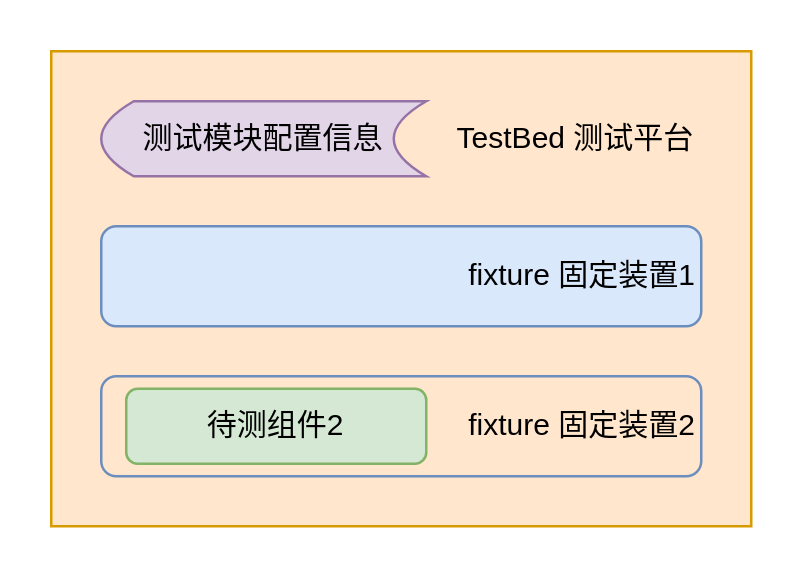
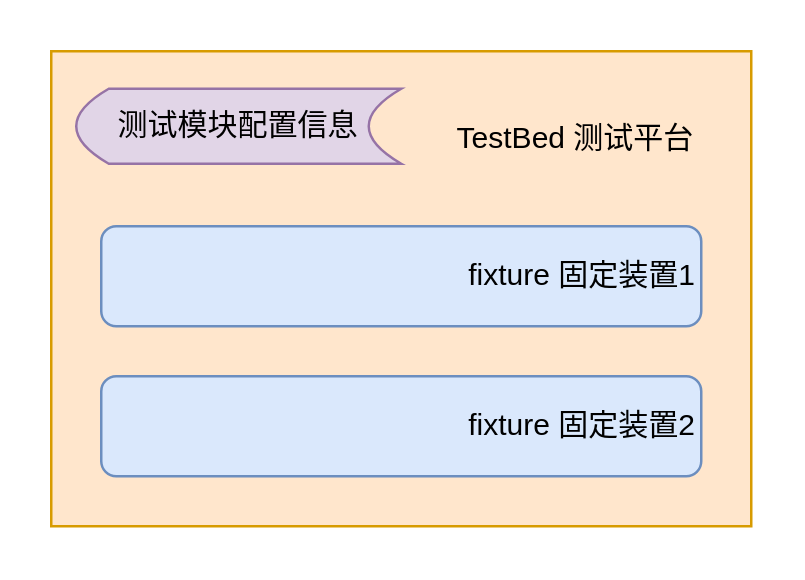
node "测试模块配置信息": moved (264, 139) -> (239, 126)
node "待测组件2": removed
node "fixture 固定装置2": fillcolor #ffe6cc -> #dae8fc
